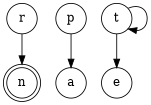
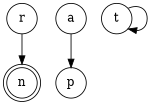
edge "p" -> "a": reversed
node "e": removed
